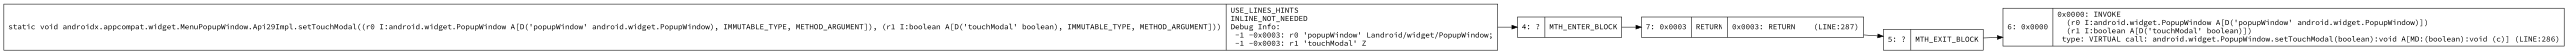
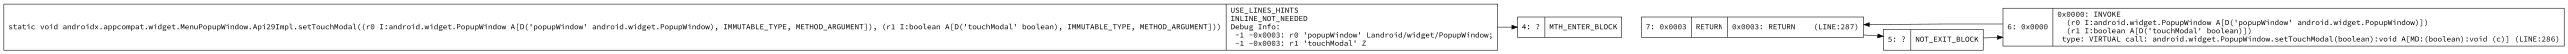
edge "4: ?" -> "7: 0x0003": now "6: 0x0000" -> "7: 0x0003"
node "5: ?": text "MTH_EXIT_BLOCK" -> "NOT_EXIT_BLOCK"
